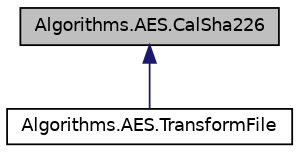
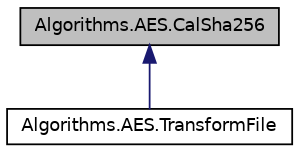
node "Algorithms.AES.CalSha226": label "Algorithms.AES.CalSha226" -> "Algorithms.AES.CalSha256"
